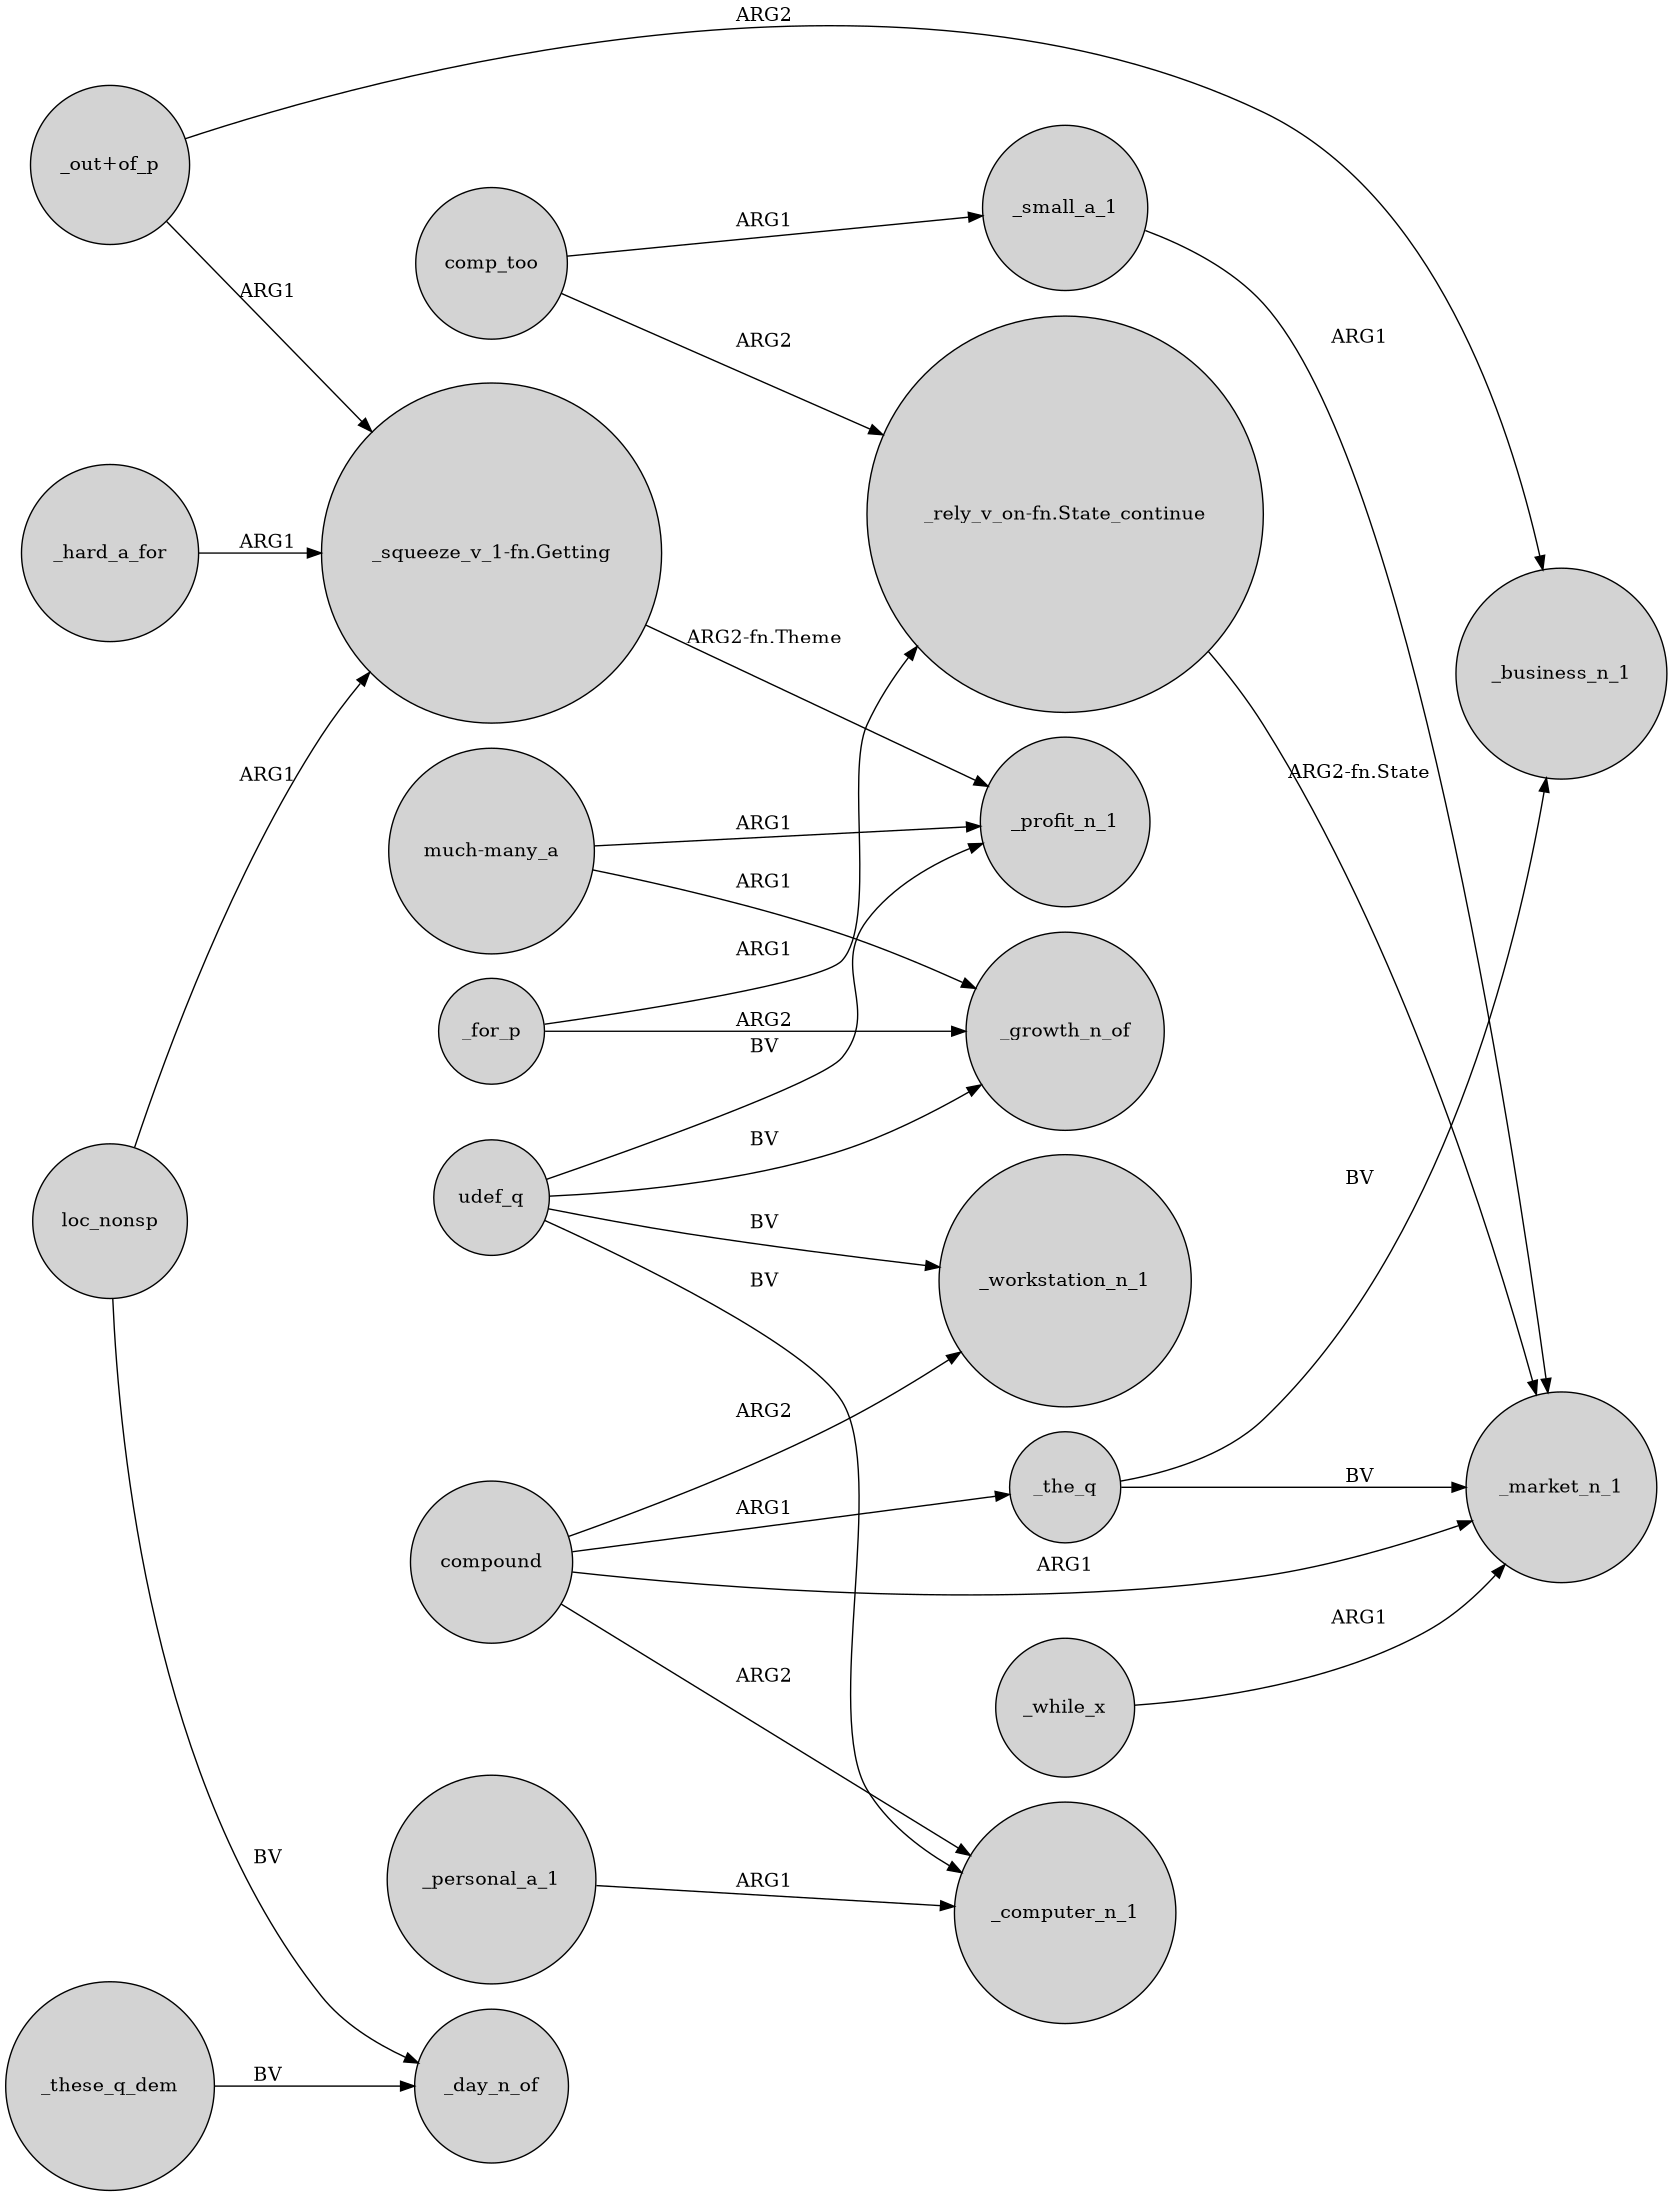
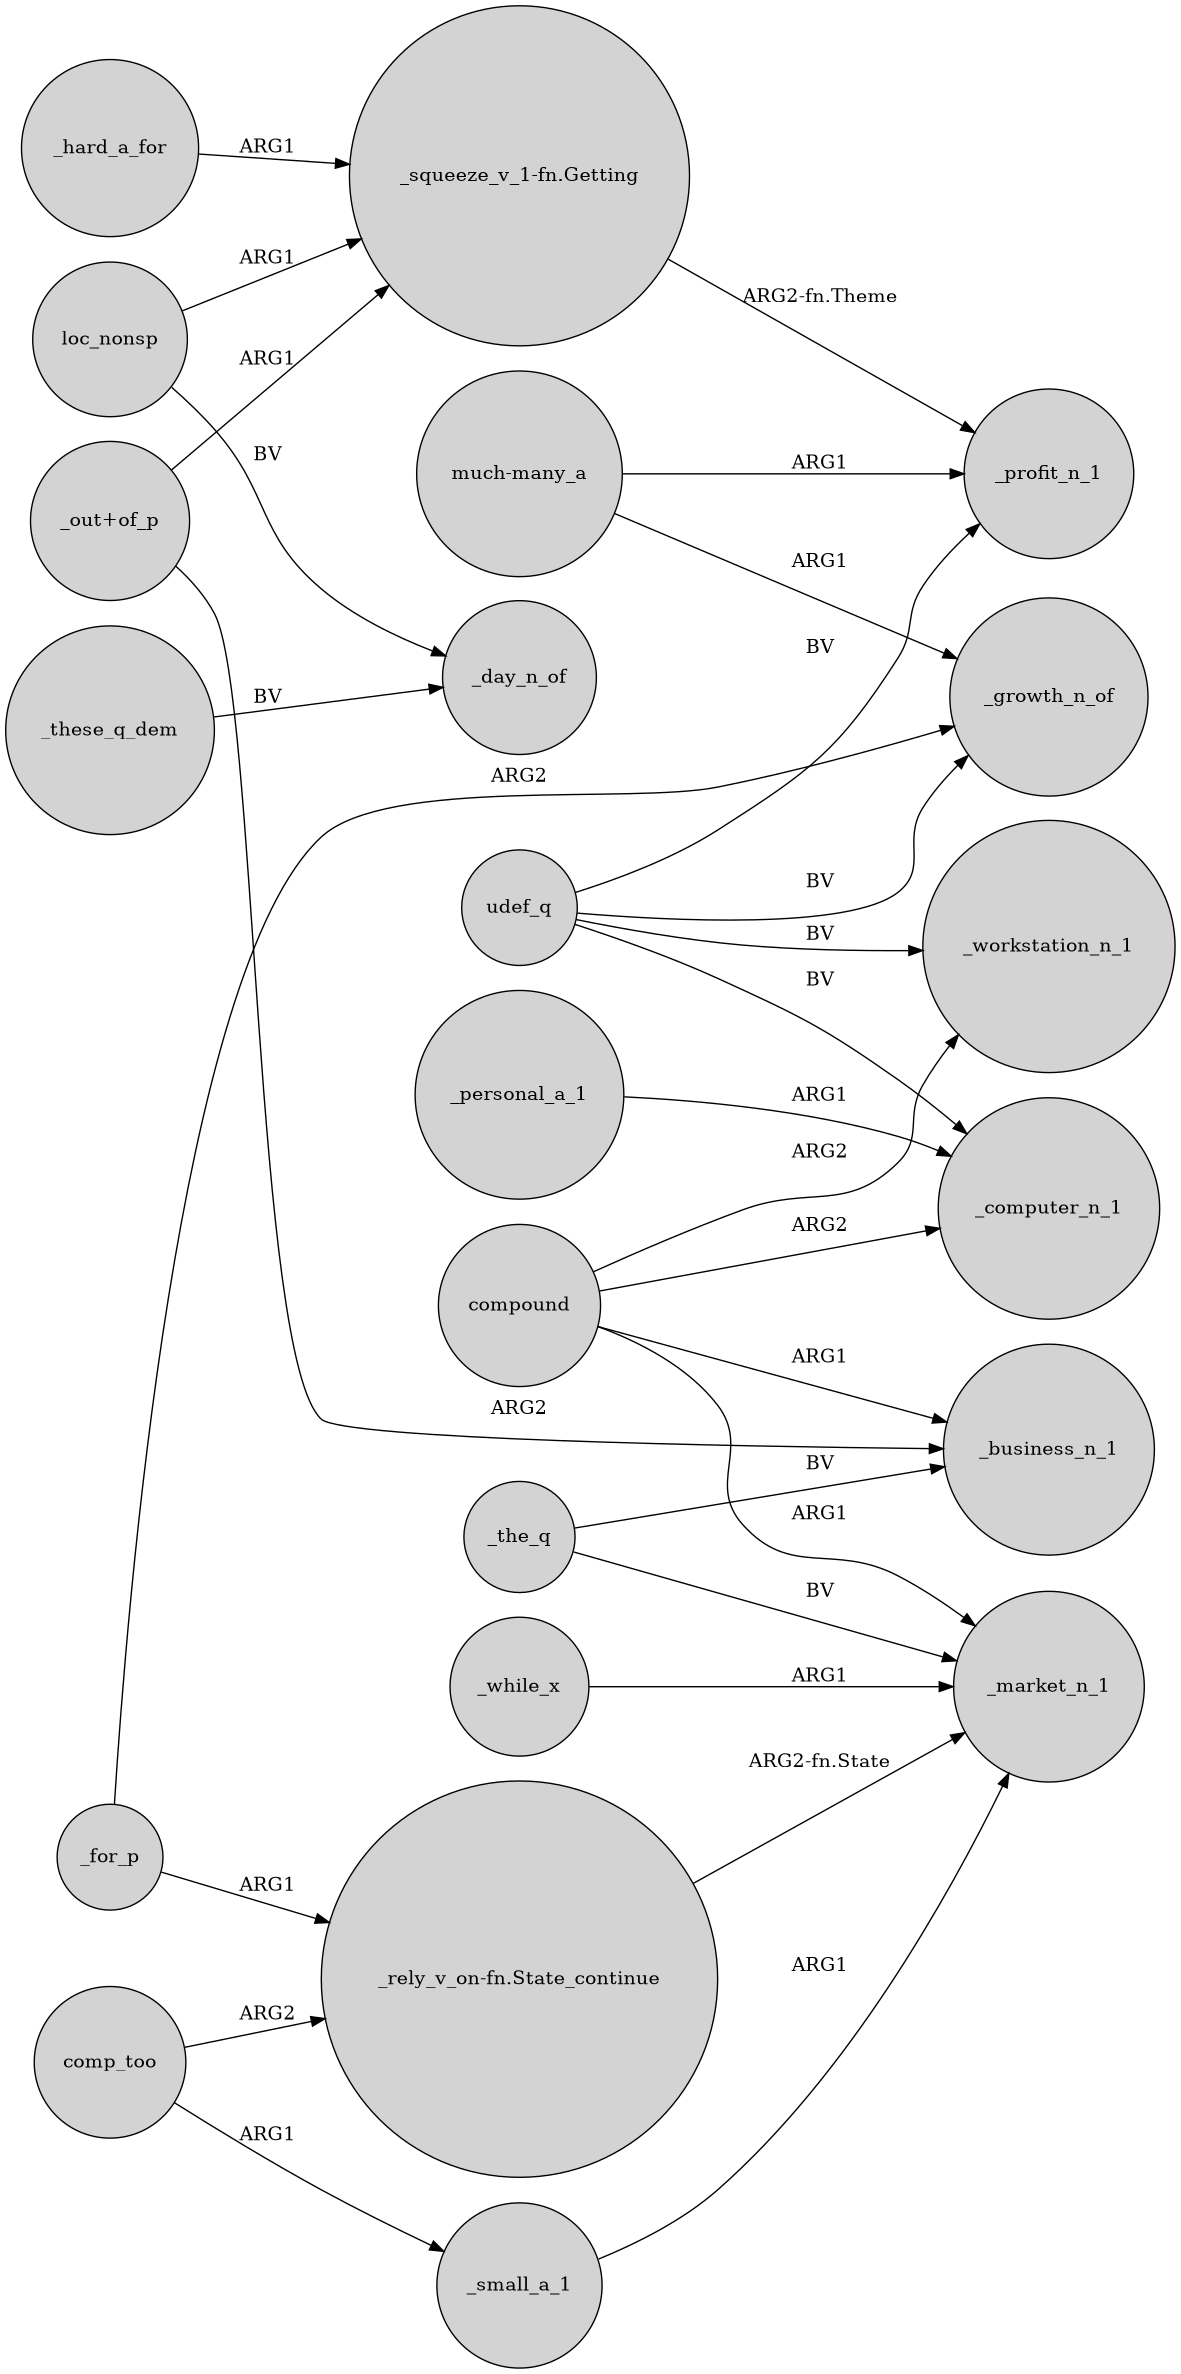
edge "compound" -> "_the_q": now "compound" -> "_business_n_1"
